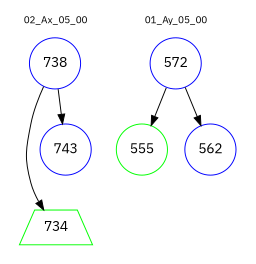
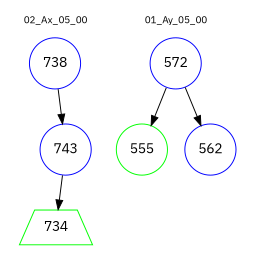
edge "738" -> "734": now "743" -> "734"
